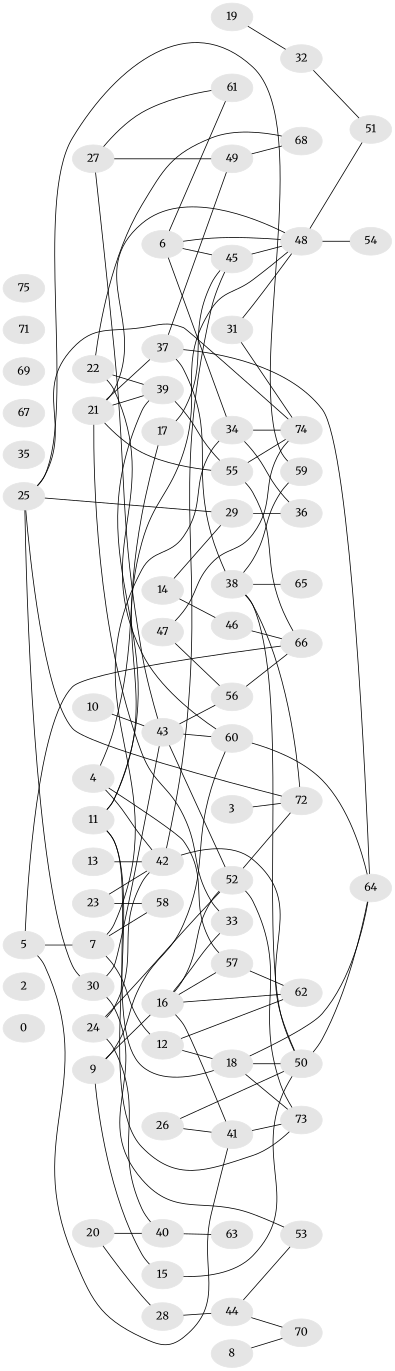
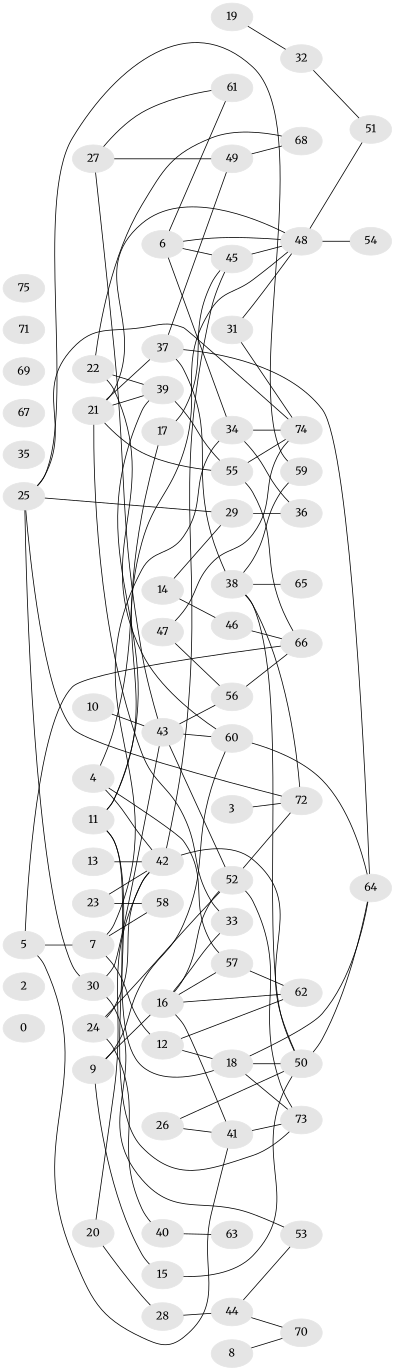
edge "20" -- "40": now "20" -- "42"
